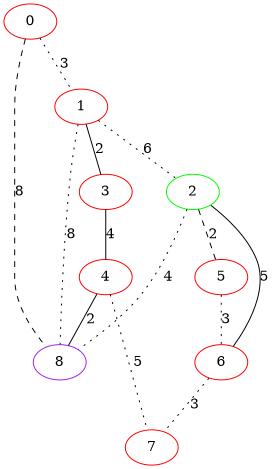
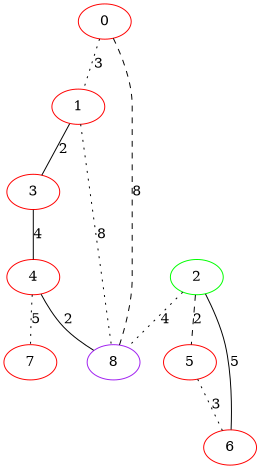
edge "1" -- "2": removed, label "6"
edge "6" -- "7": removed, label "3"
